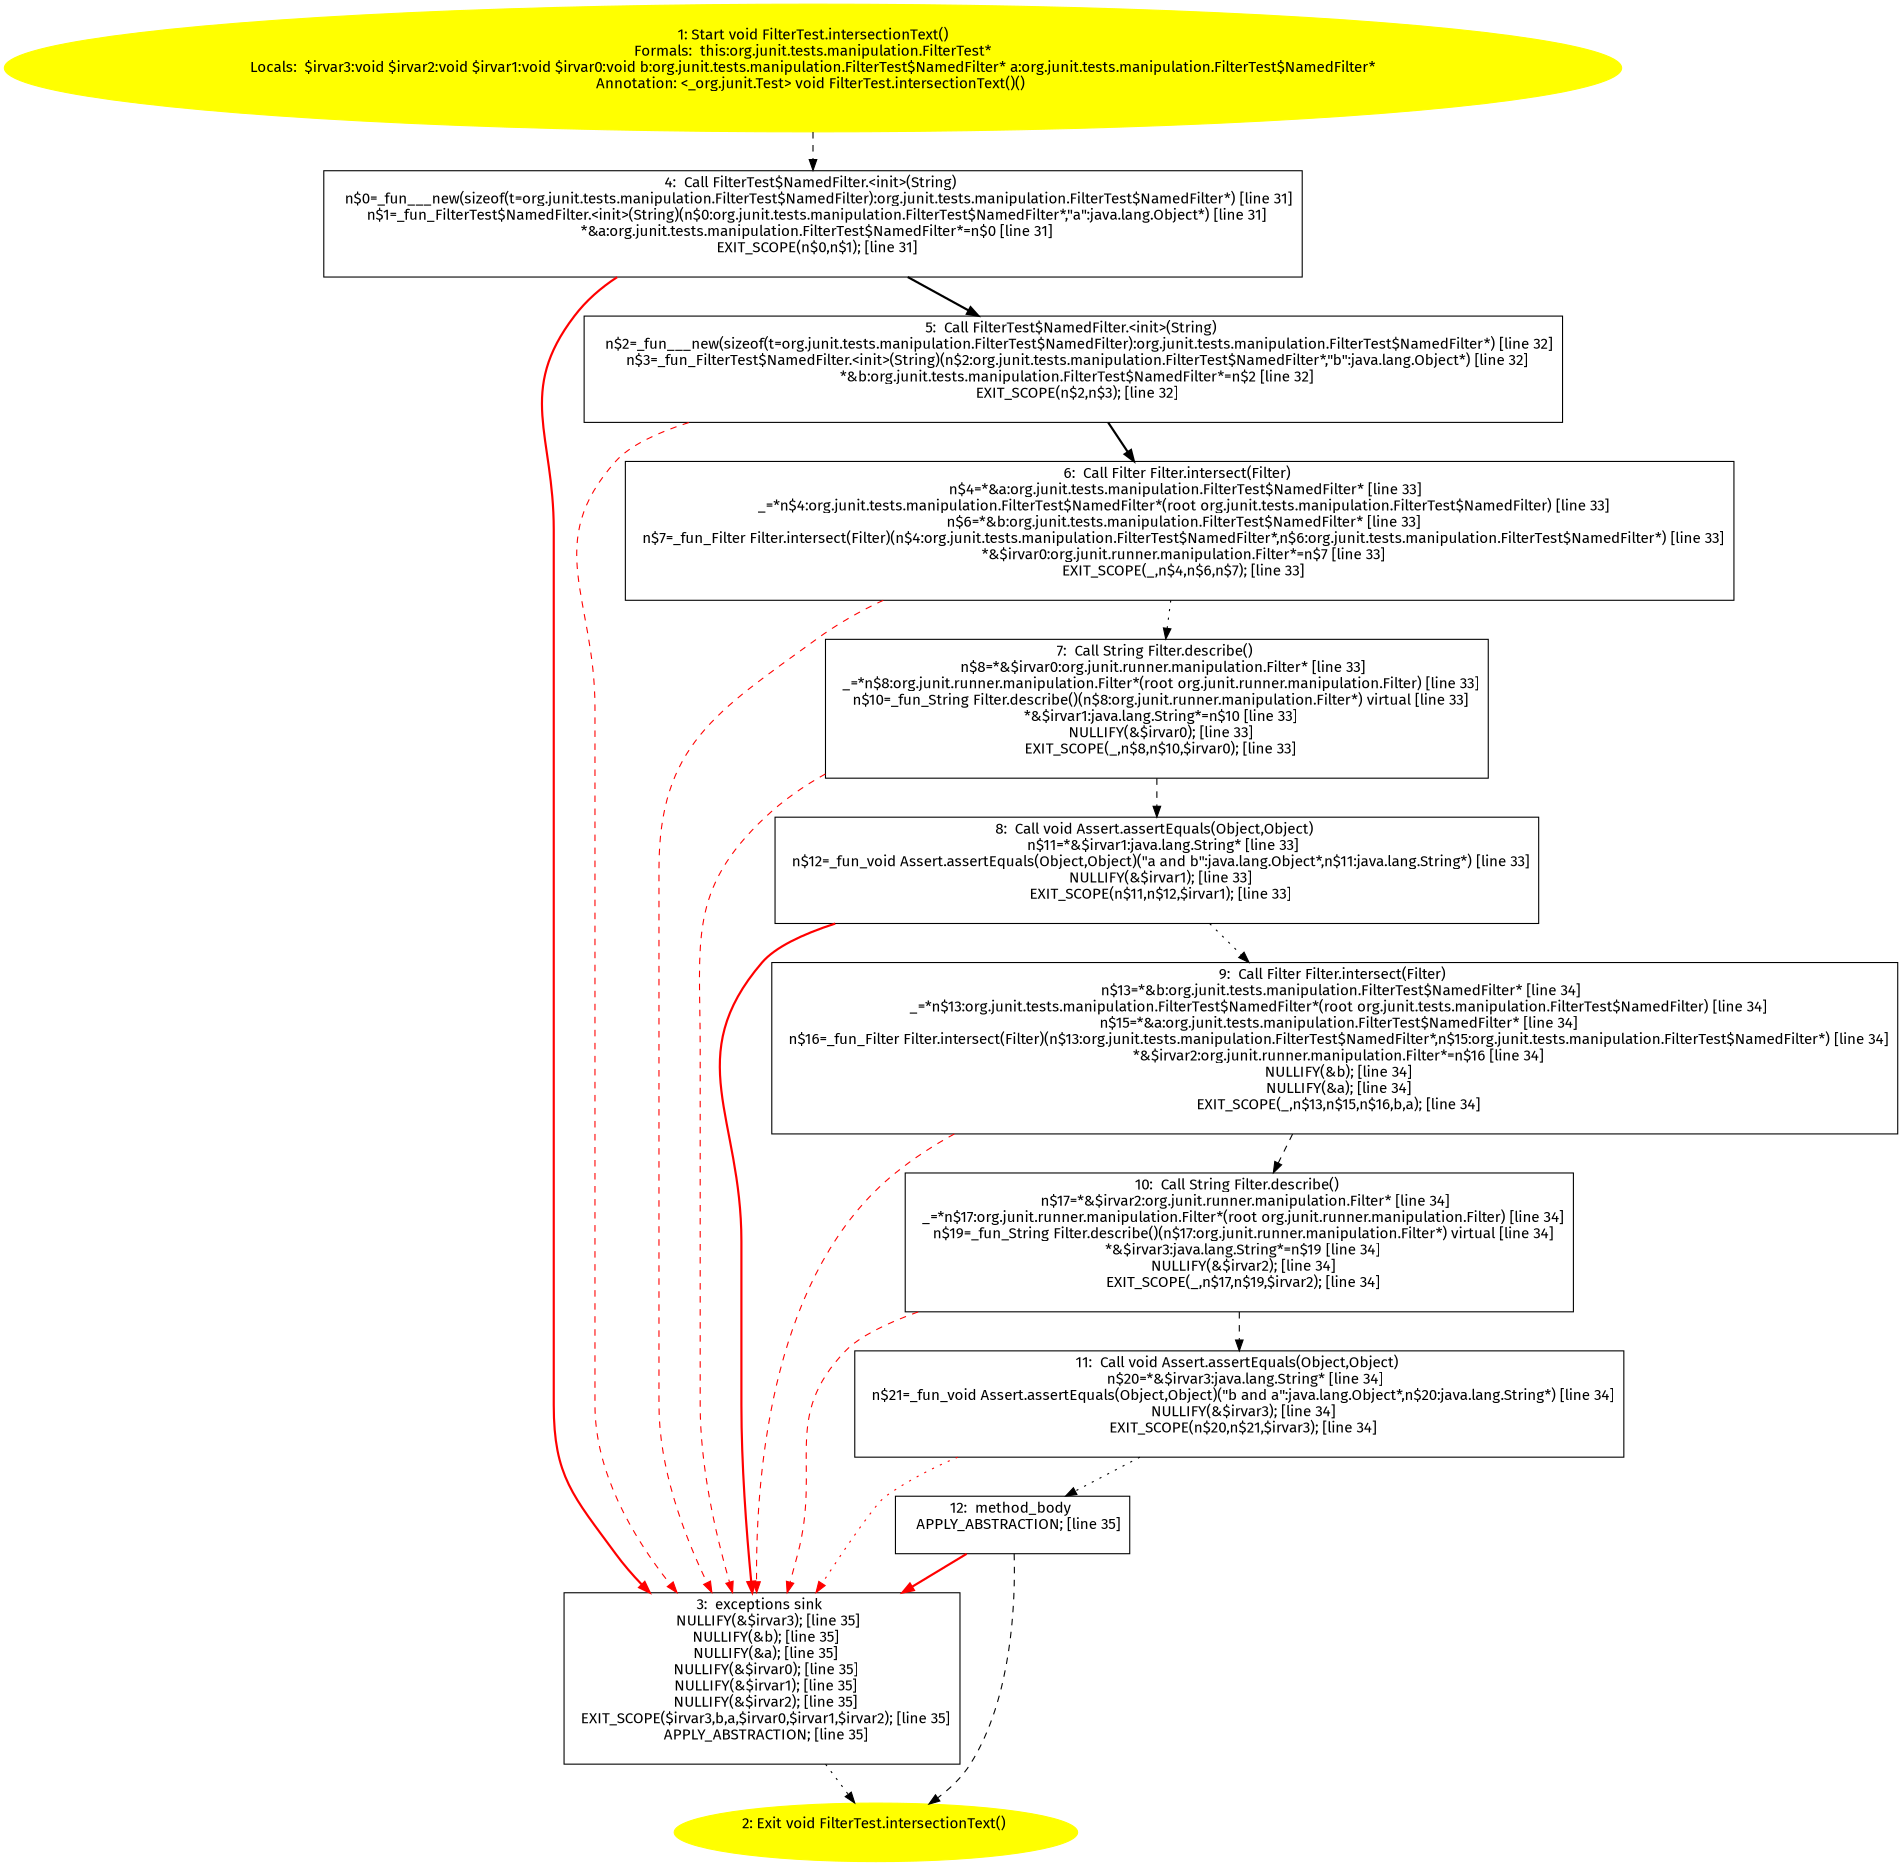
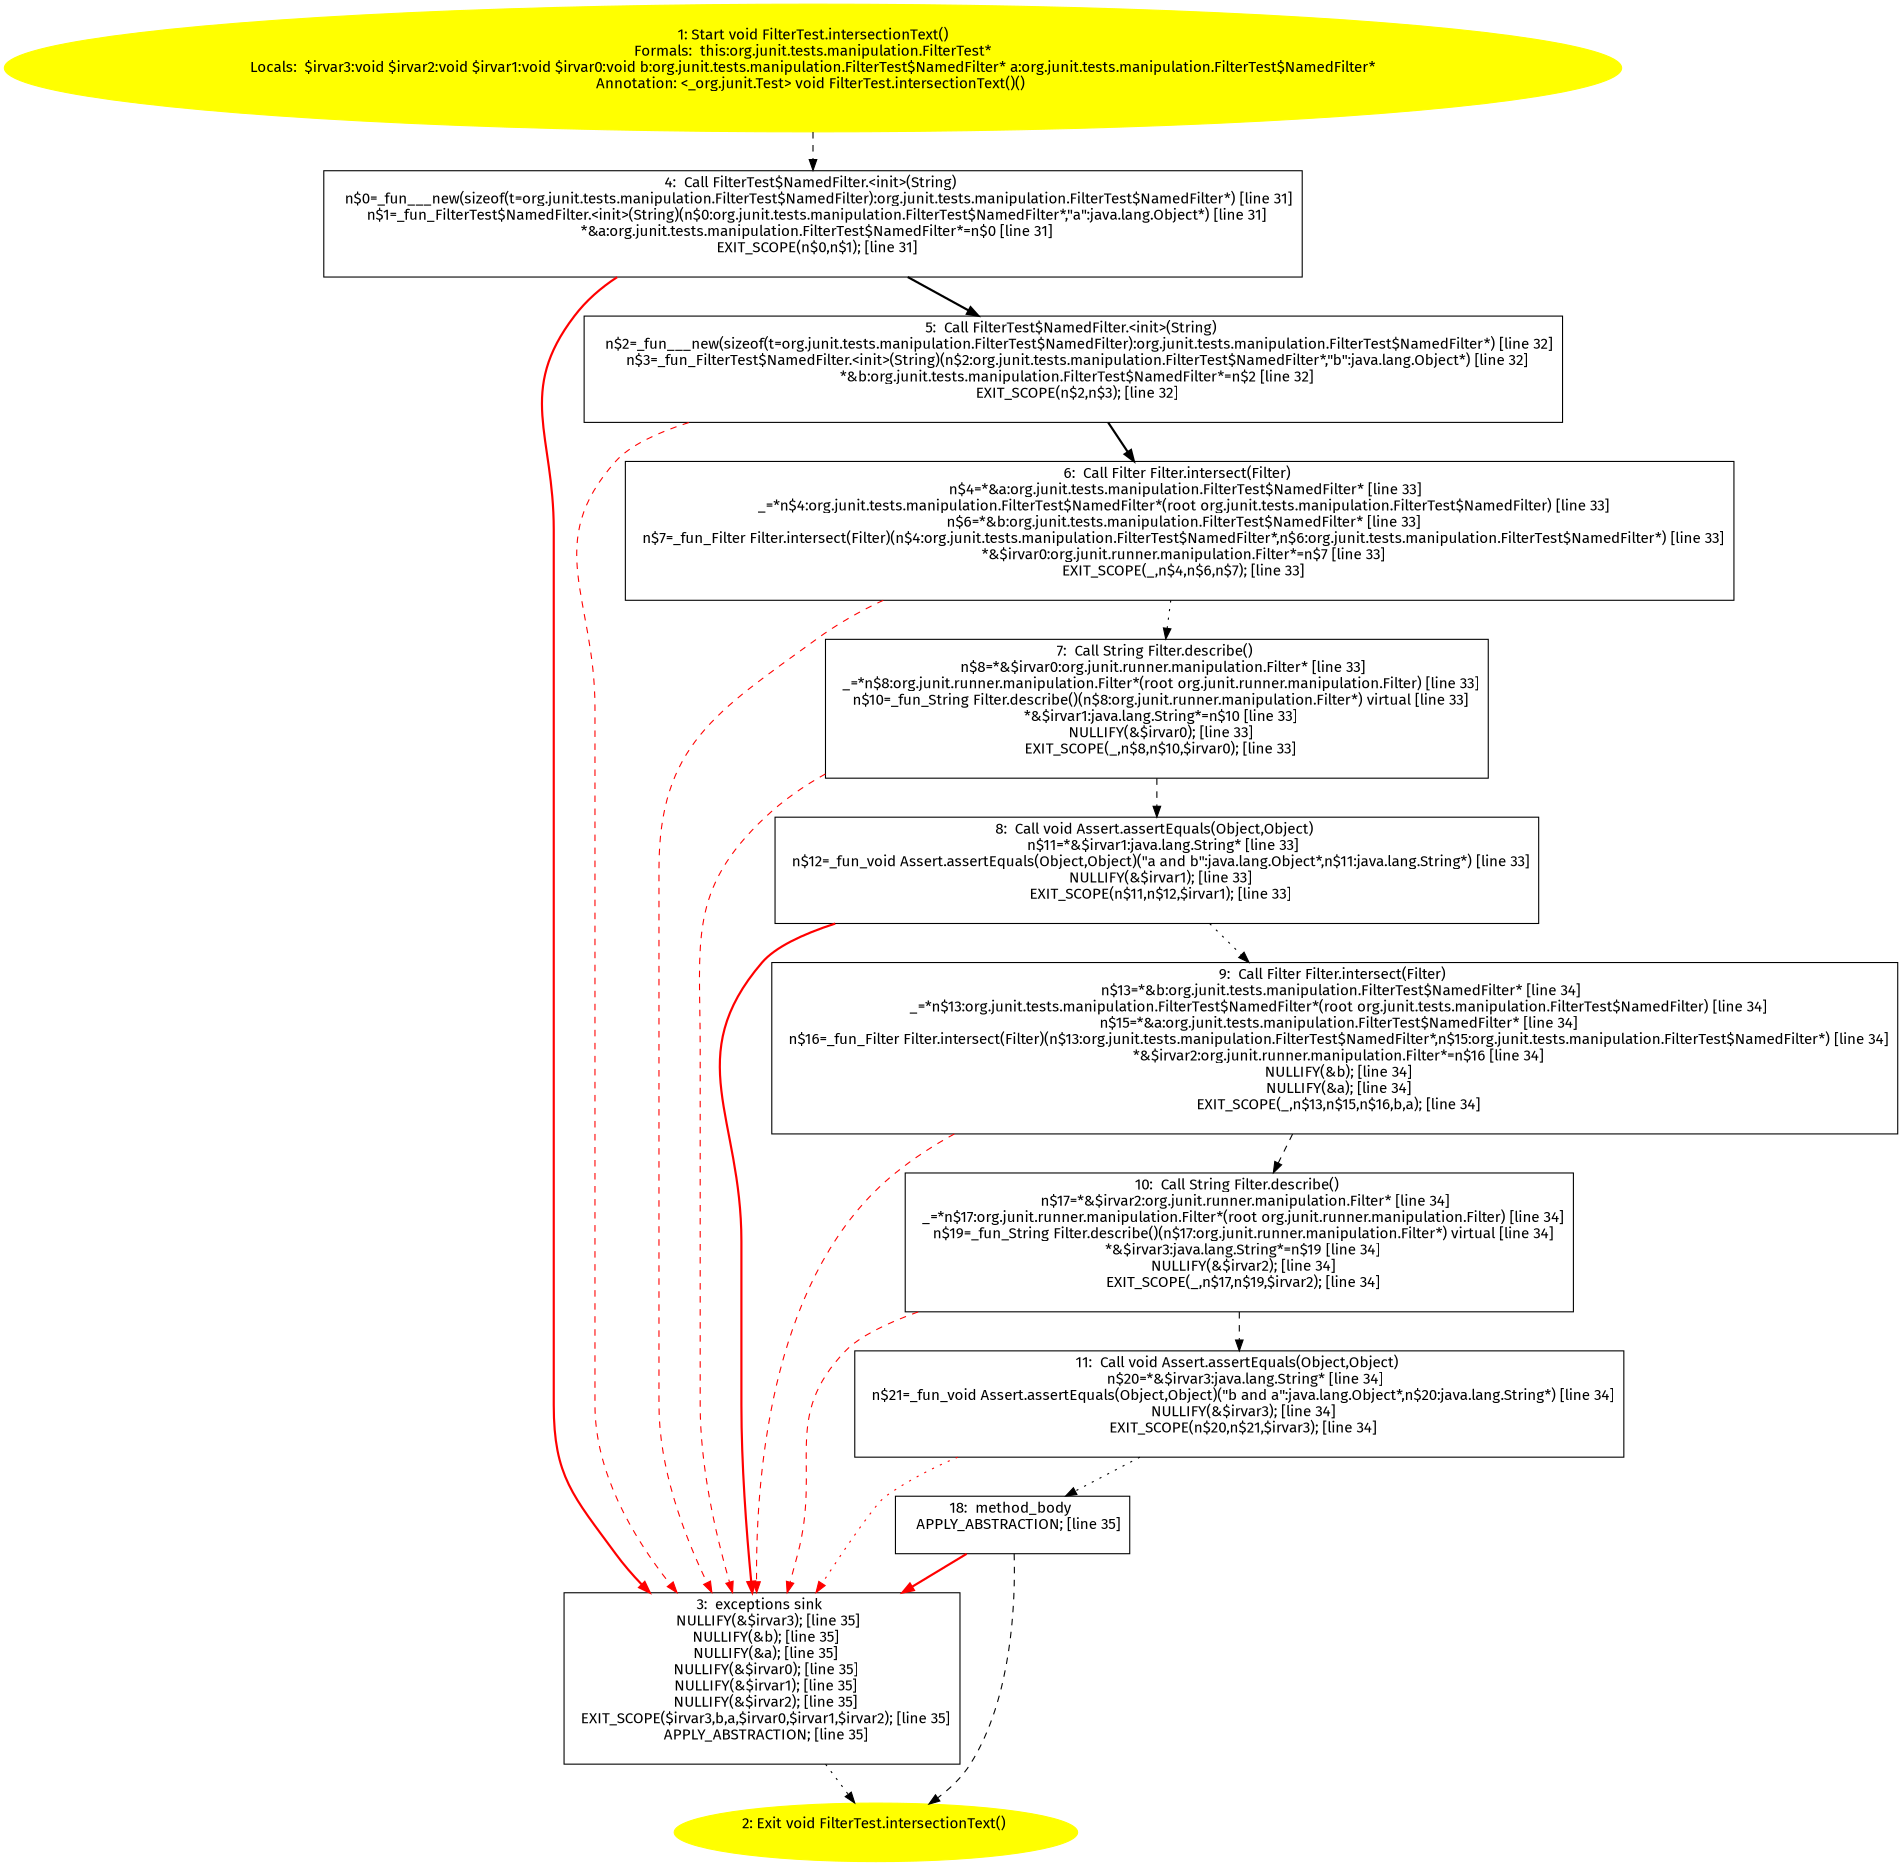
node "12:  method_body APPLY_ABSTRACTION; [line 35]": label "12:  method_body APPLY_ABSTRACTION; [line 35]" -> "18:  method_body APPLY_ABSTRACTION; [line 35]"
